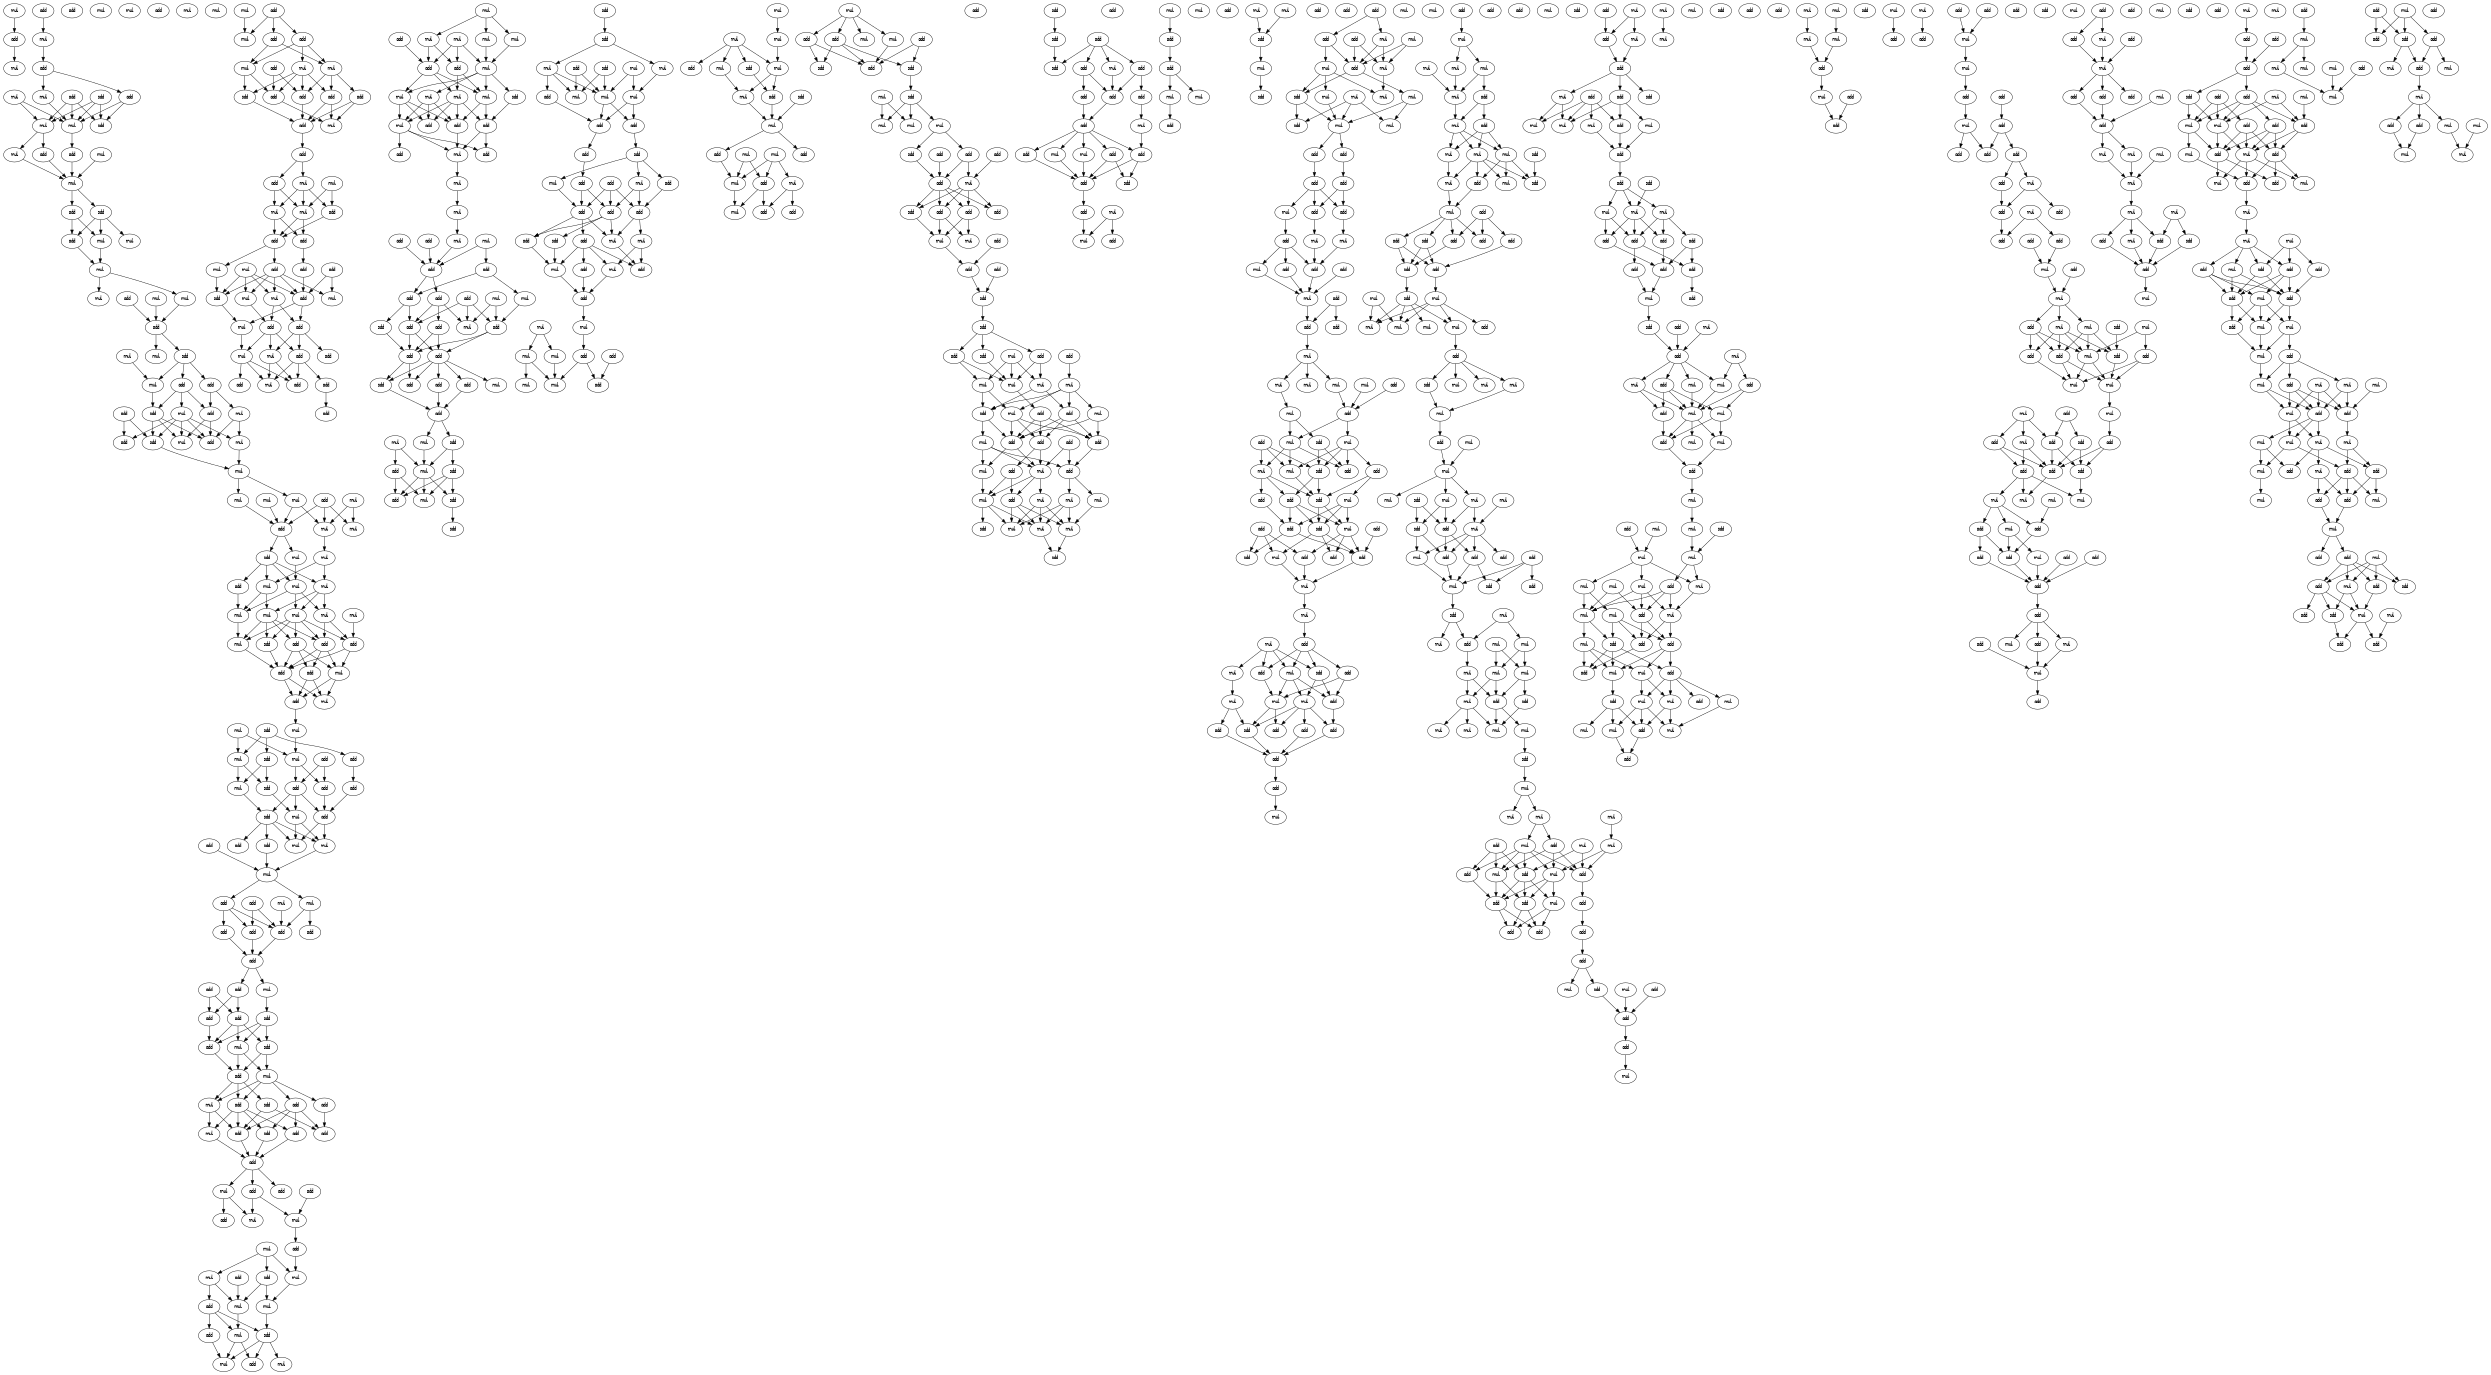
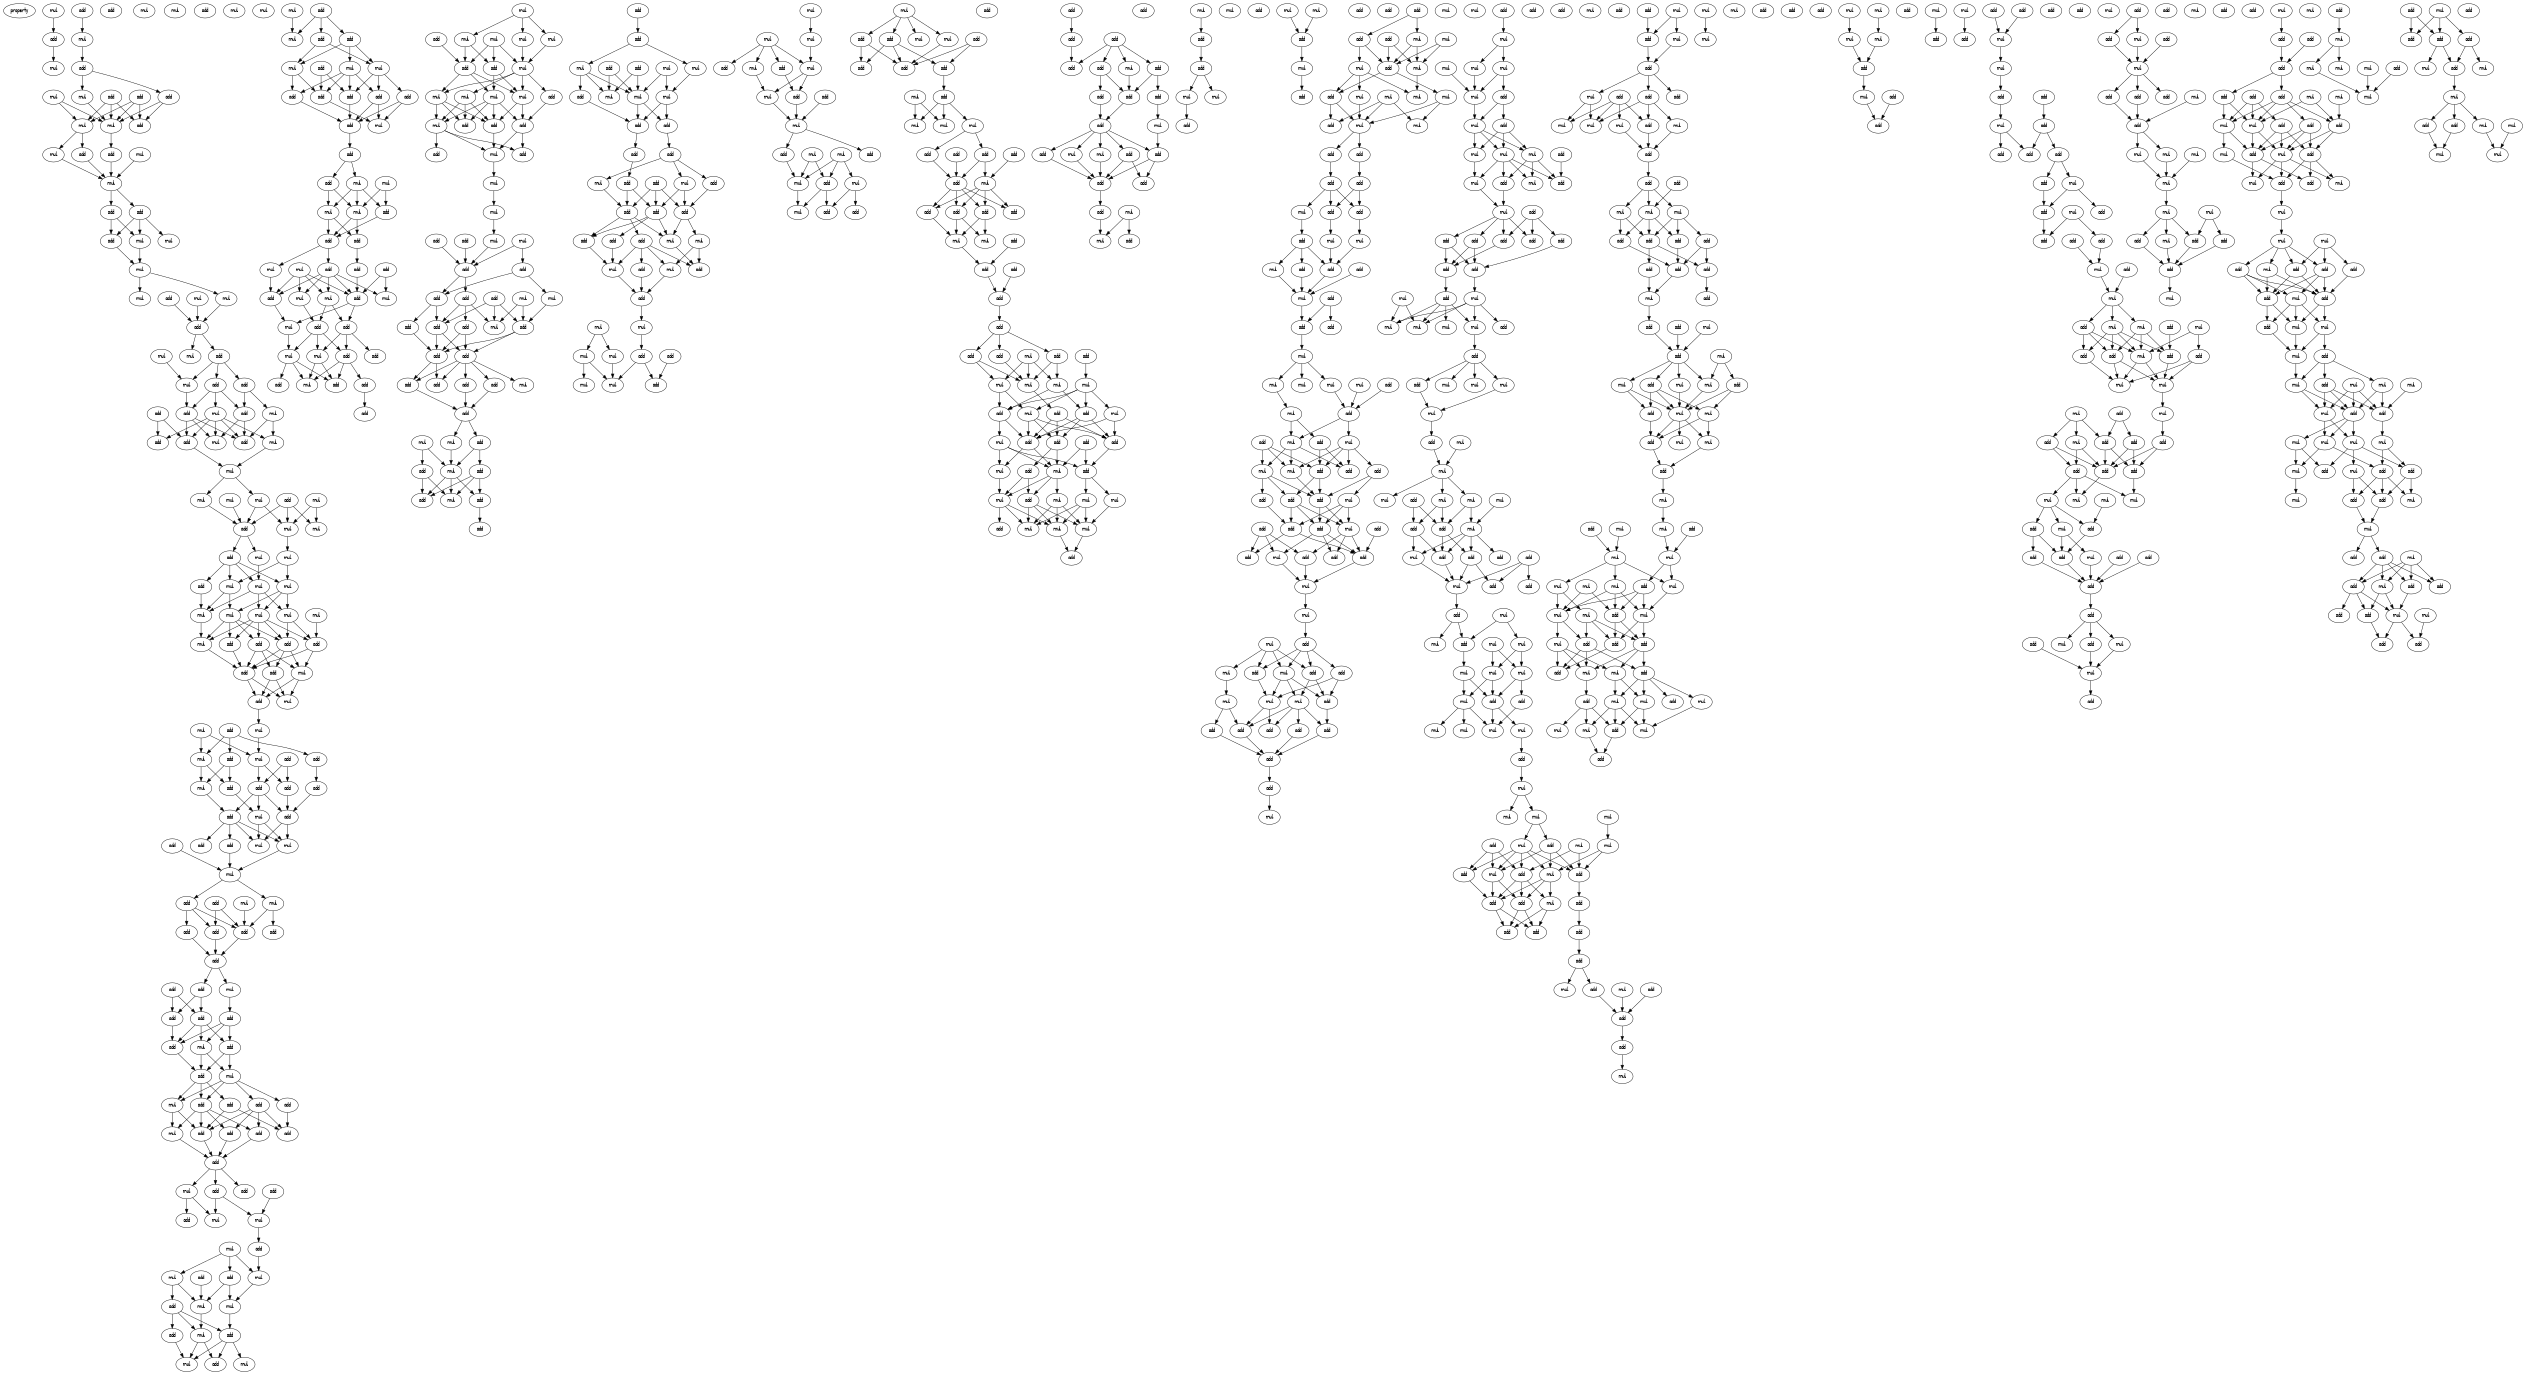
node "property": added
